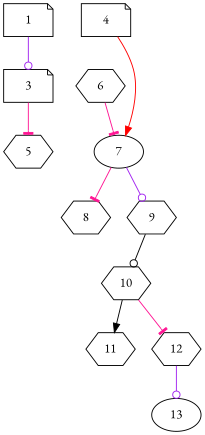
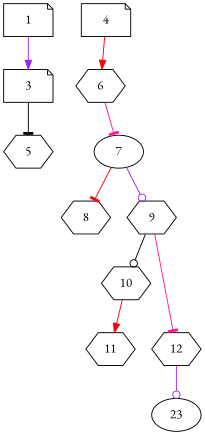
edge "1" -> "3": arrowhead odot -> normal
edge "4" -> "7": now "4" -> "6"
edge "3" -> "5": color deeppink -> black
edge "7" -> "8": color deeppink -> red
edge "10" -> "11": color black -> red
edge "10" -> "12": now "9" -> "12"
node "13": label "13" -> "23"
